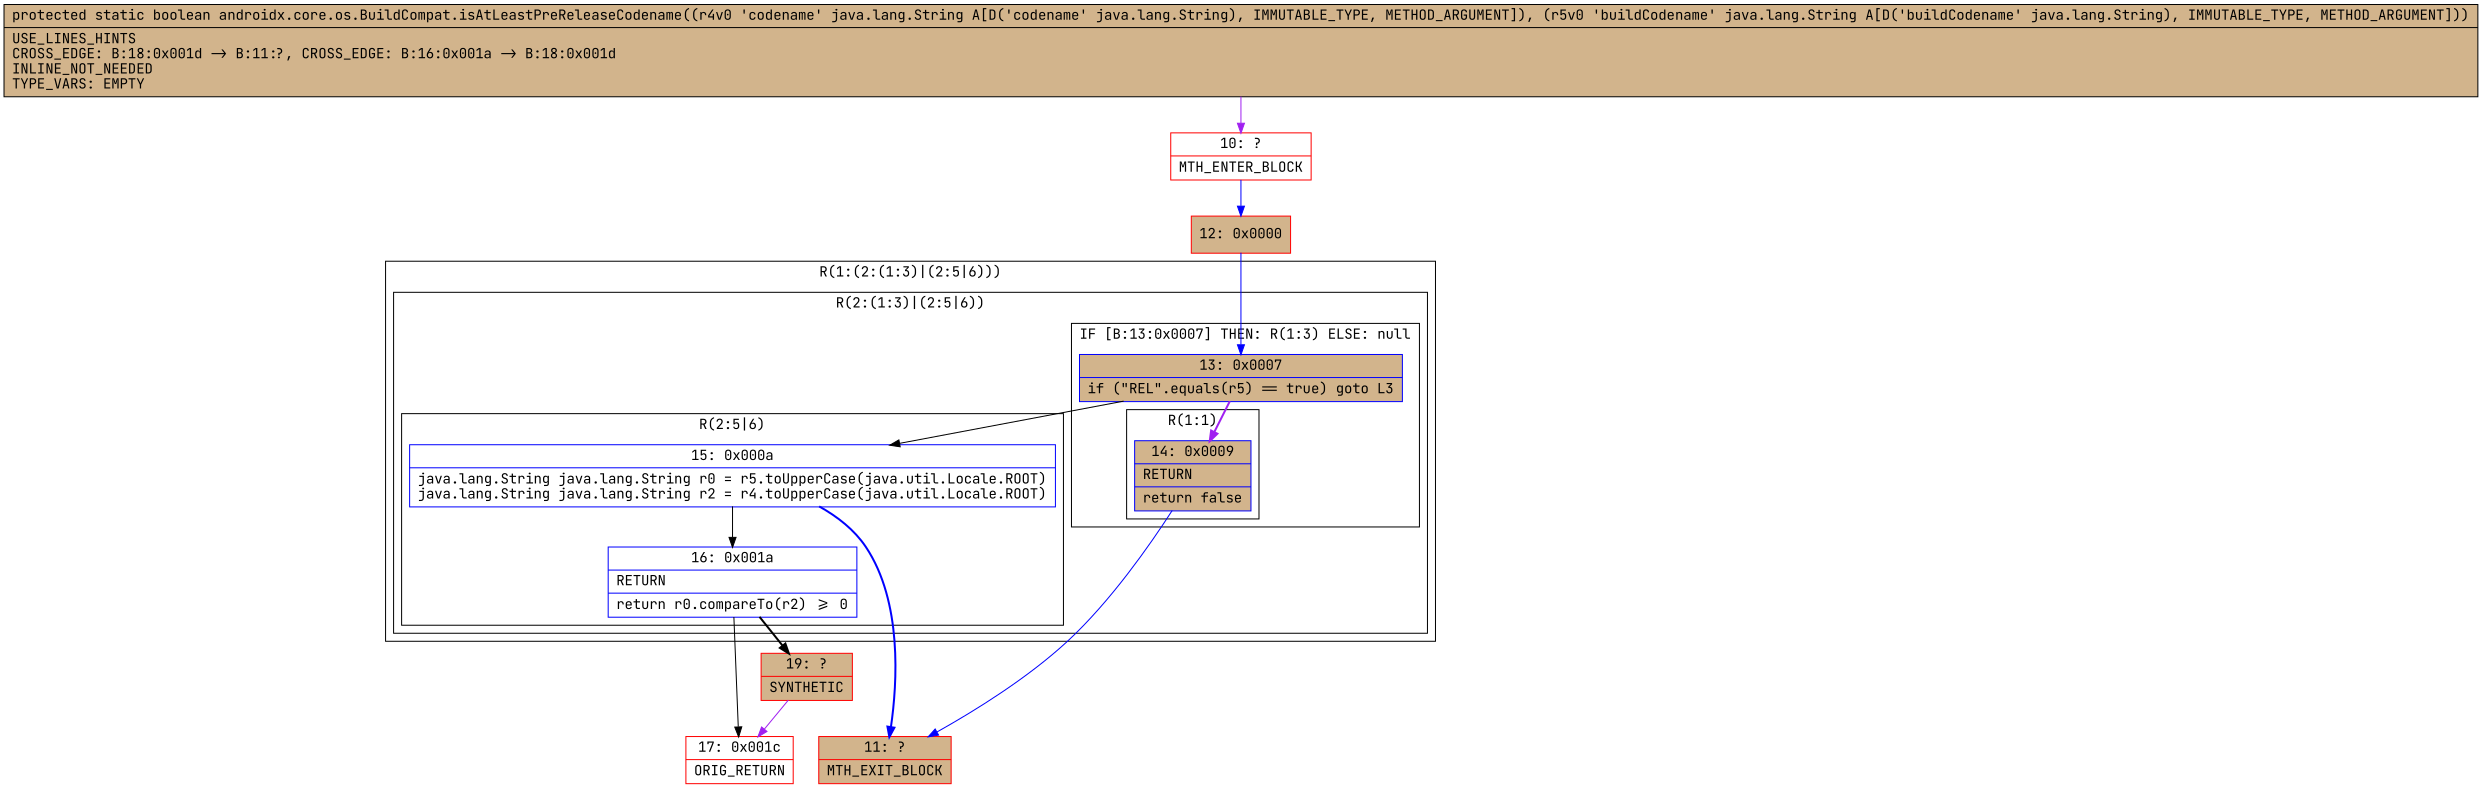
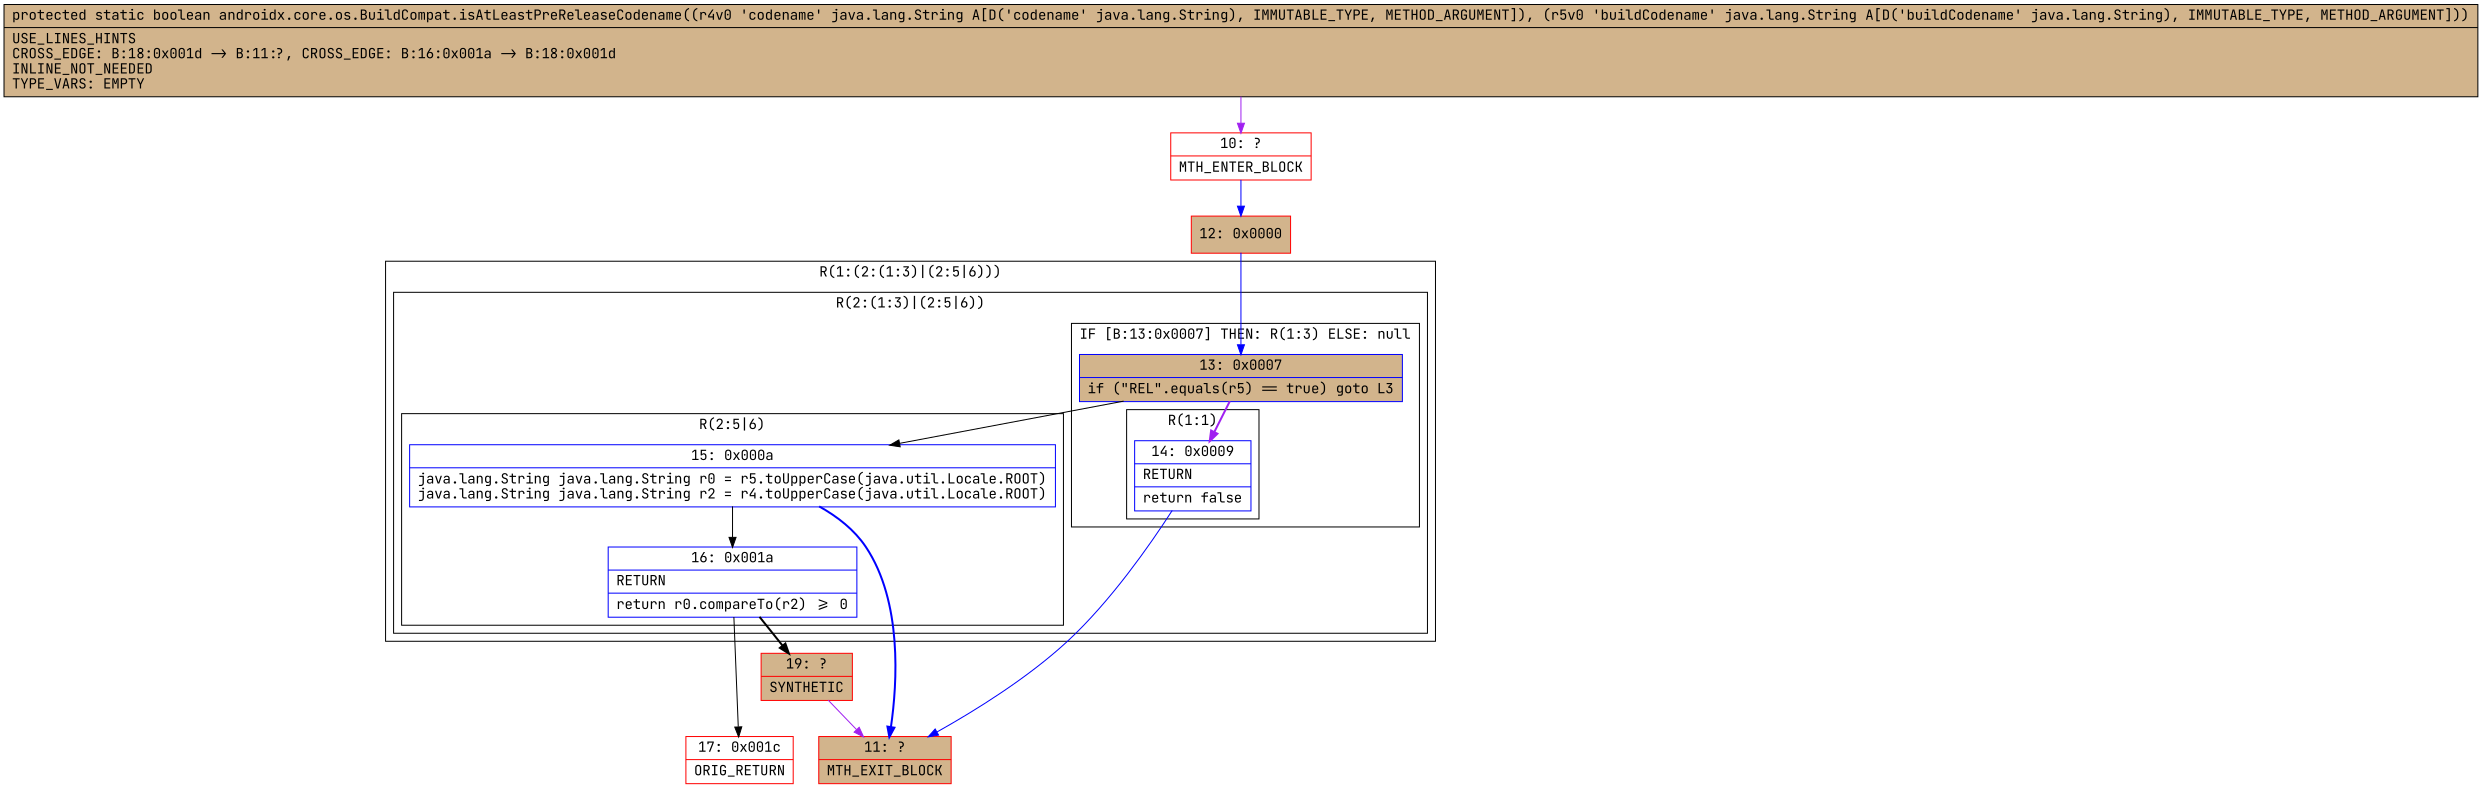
node "14: 0x0009": fillcolor tan -> white
edge "19: ?" -> "17: 0x001c": now "19: ?" -> "11: ?"
